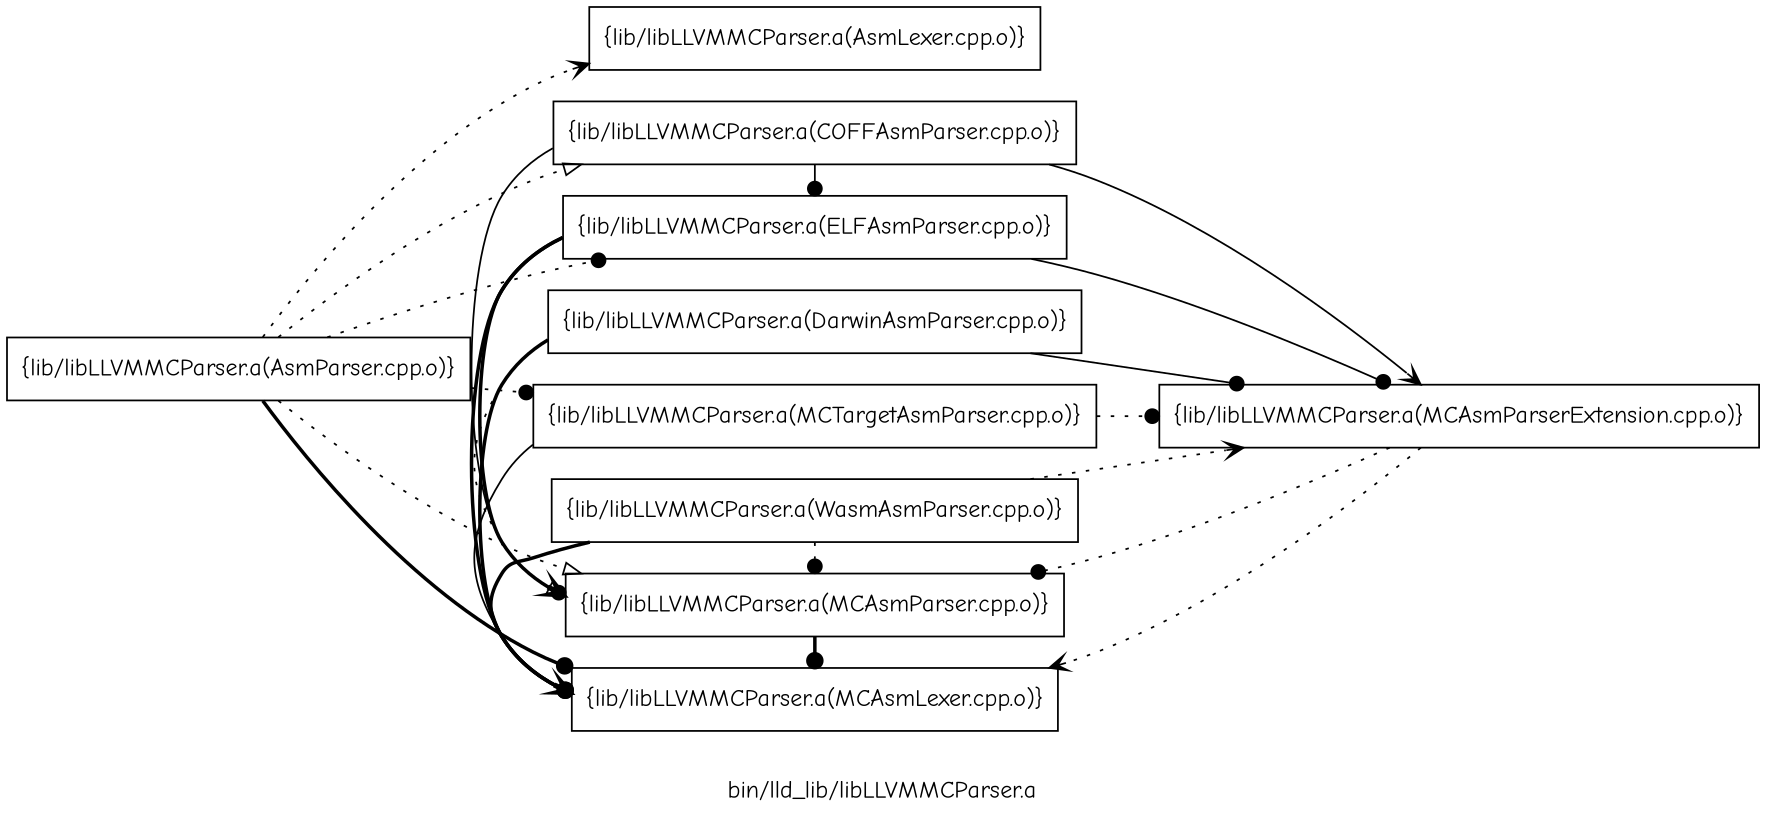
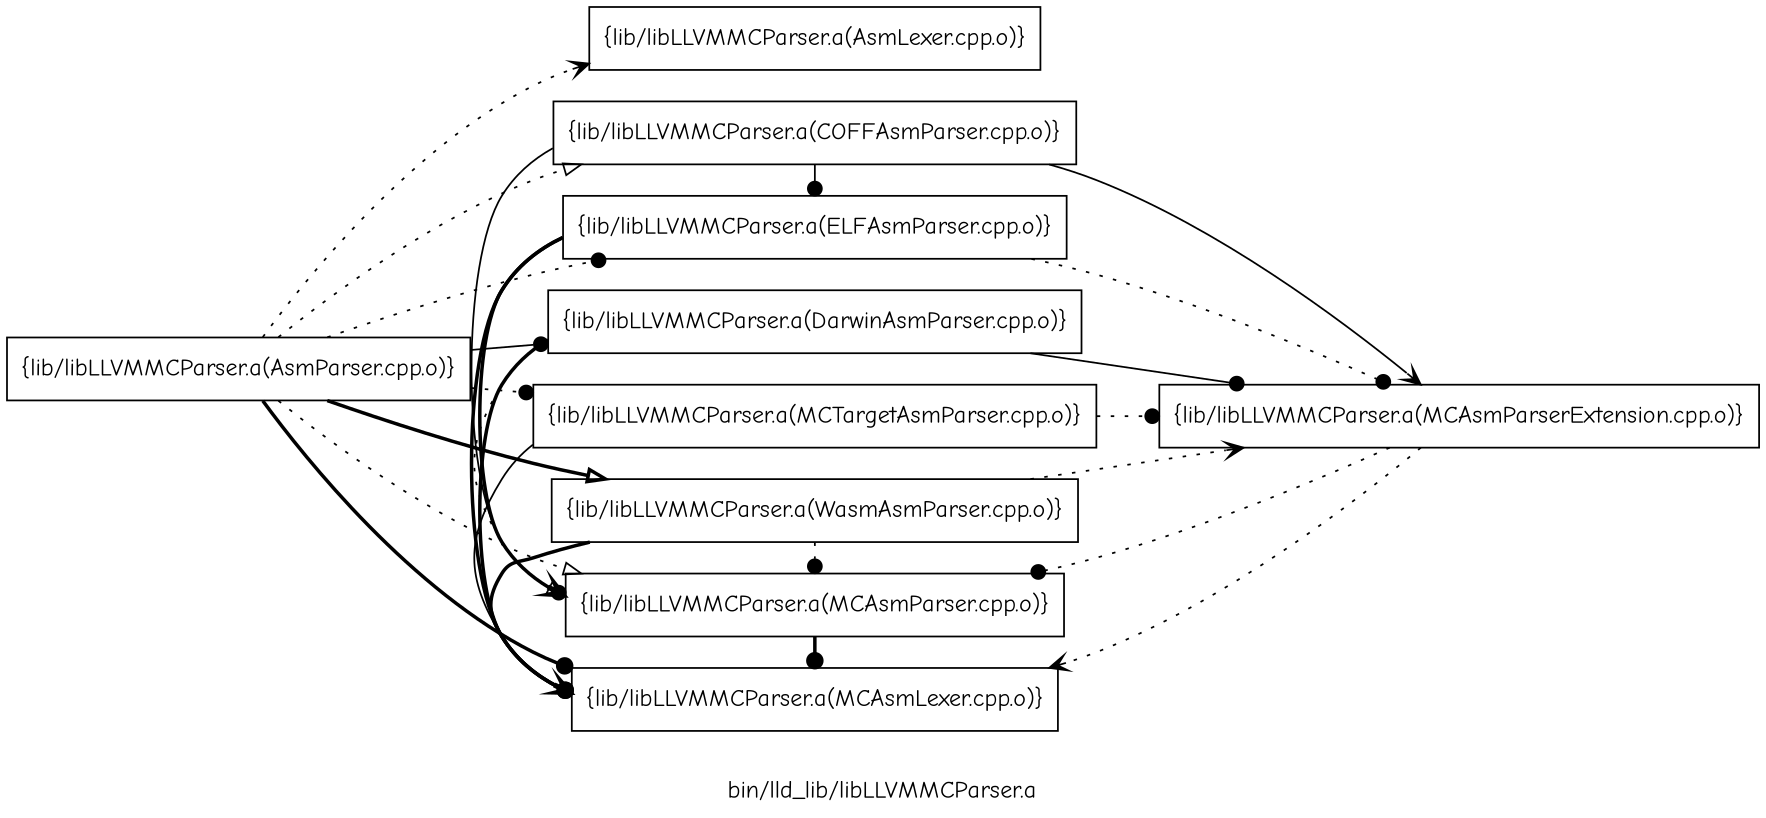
edge "{lib/libLLVMMCParser.a(ELFAsmParser.cpp.o)}" -> "{lib/libLLVMMCParser.a(MCAsmParserExtension.cpp.o)}": style solid -> dotted
edge "{lib/libLLVMMCParser.a(AsmParser.cpp.o)}" -> "{lib/libLLVMMCParser.a(DarwinAsmParser.cpp.o)}": added
edge "{lib/libLLVMMCParser.a(AsmParser.cpp.o)}" -> "{lib/libLLVMMCParser.a(WasmAsmParser.cpp.o)}": added
